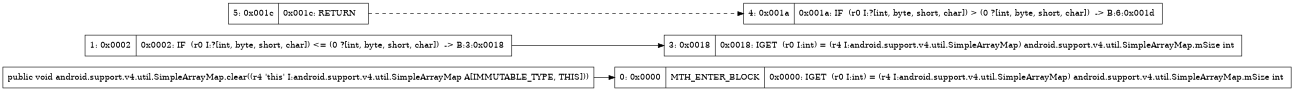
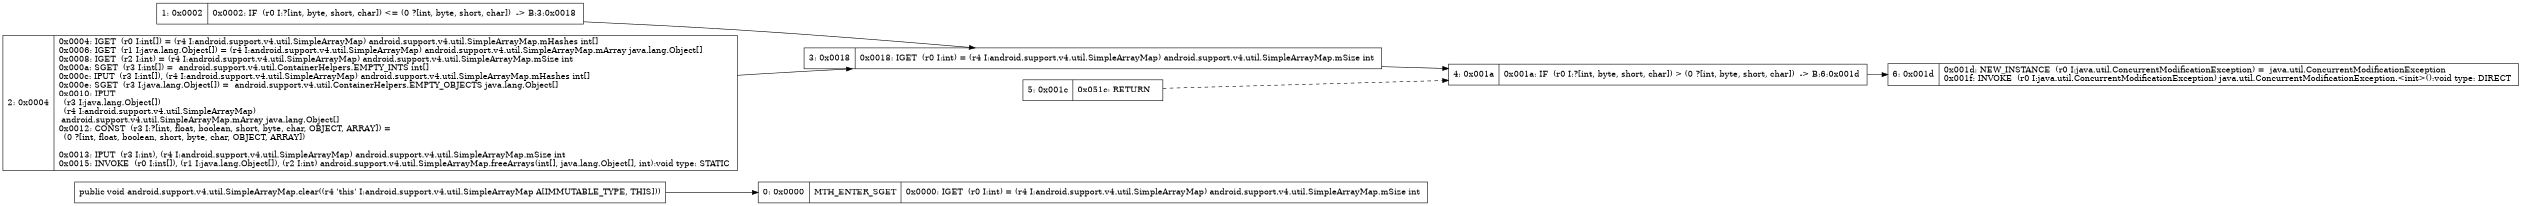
node "5: 0x001c": text "0x001c: RETURN" -> "0x051c: RETURN"
edge "3: 0x0018" -> "4: 0x001a": added
node "6: 0x001d": added
node "0: 0x0000": text "MTH_ENTER_BLOCK" -> "MTH_ENTER_SGET"
node "2: 0x0004": added
